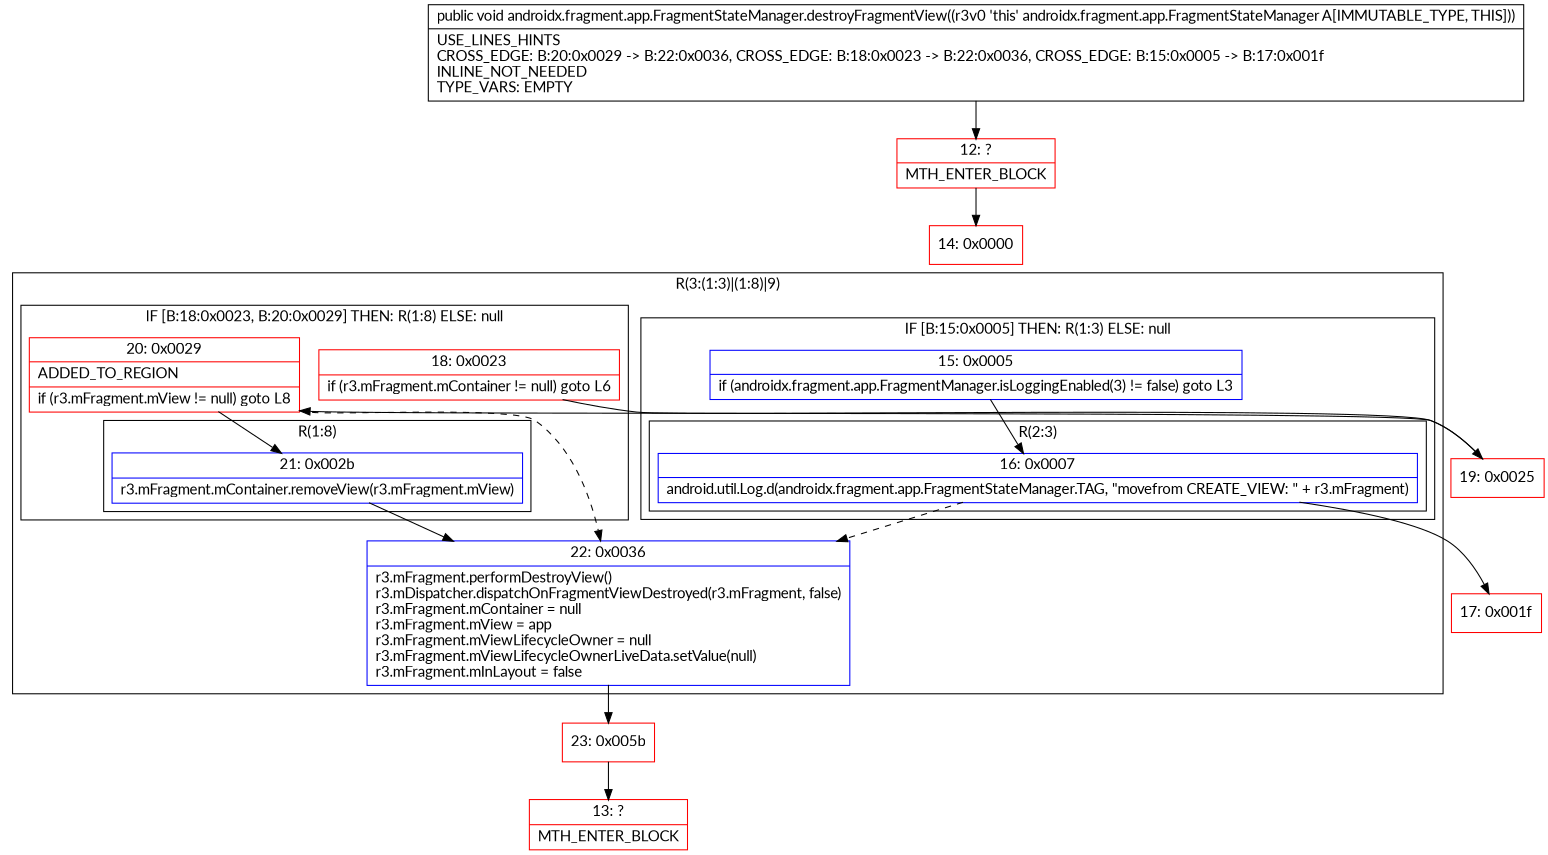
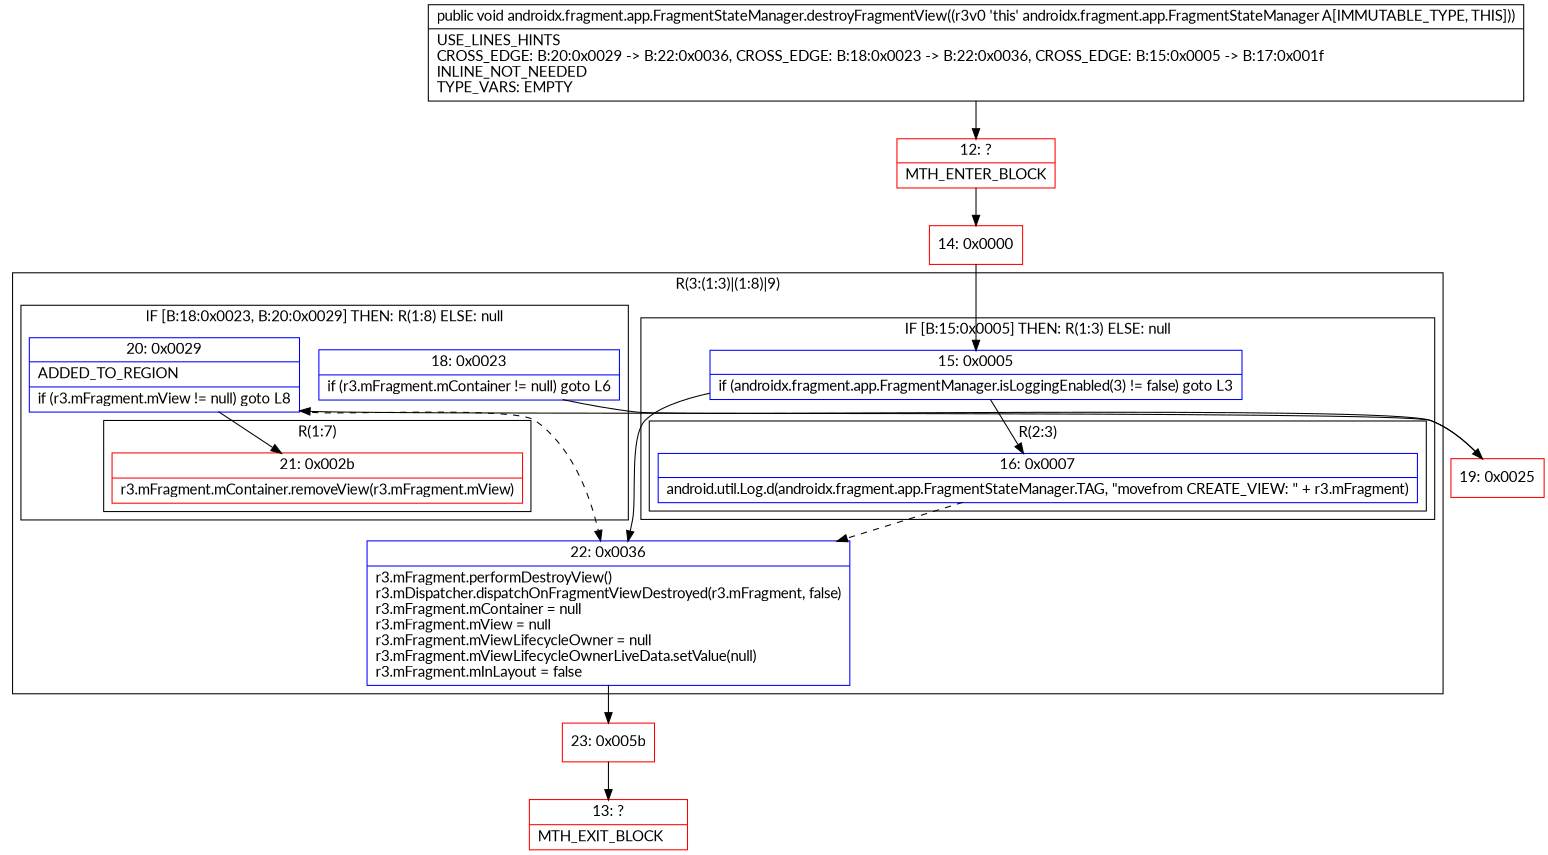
edge "14: 0x0000" -> "15: 0x0005": added
node "20: 0x0029": color red -> blue
node "18: 0x0023": color red -> blue
cluster "R(1:8)": label "R(1:8)" -> "R(1:7)"
node "21: 0x002b": color blue -> red
edge "21: 0x002b" -> "22: 0x0036": now "15: 0x0005" -> "22: 0x0036"
node "17: 0x001f": removed
node "22: 0x0036": text "r3.mFragment.mView = app" -> "r3.mFragment.mView = null"
node "13: ?": text "MTH_ENTER_BLOCK" -> "MTH_EXIT_BLOCK"
